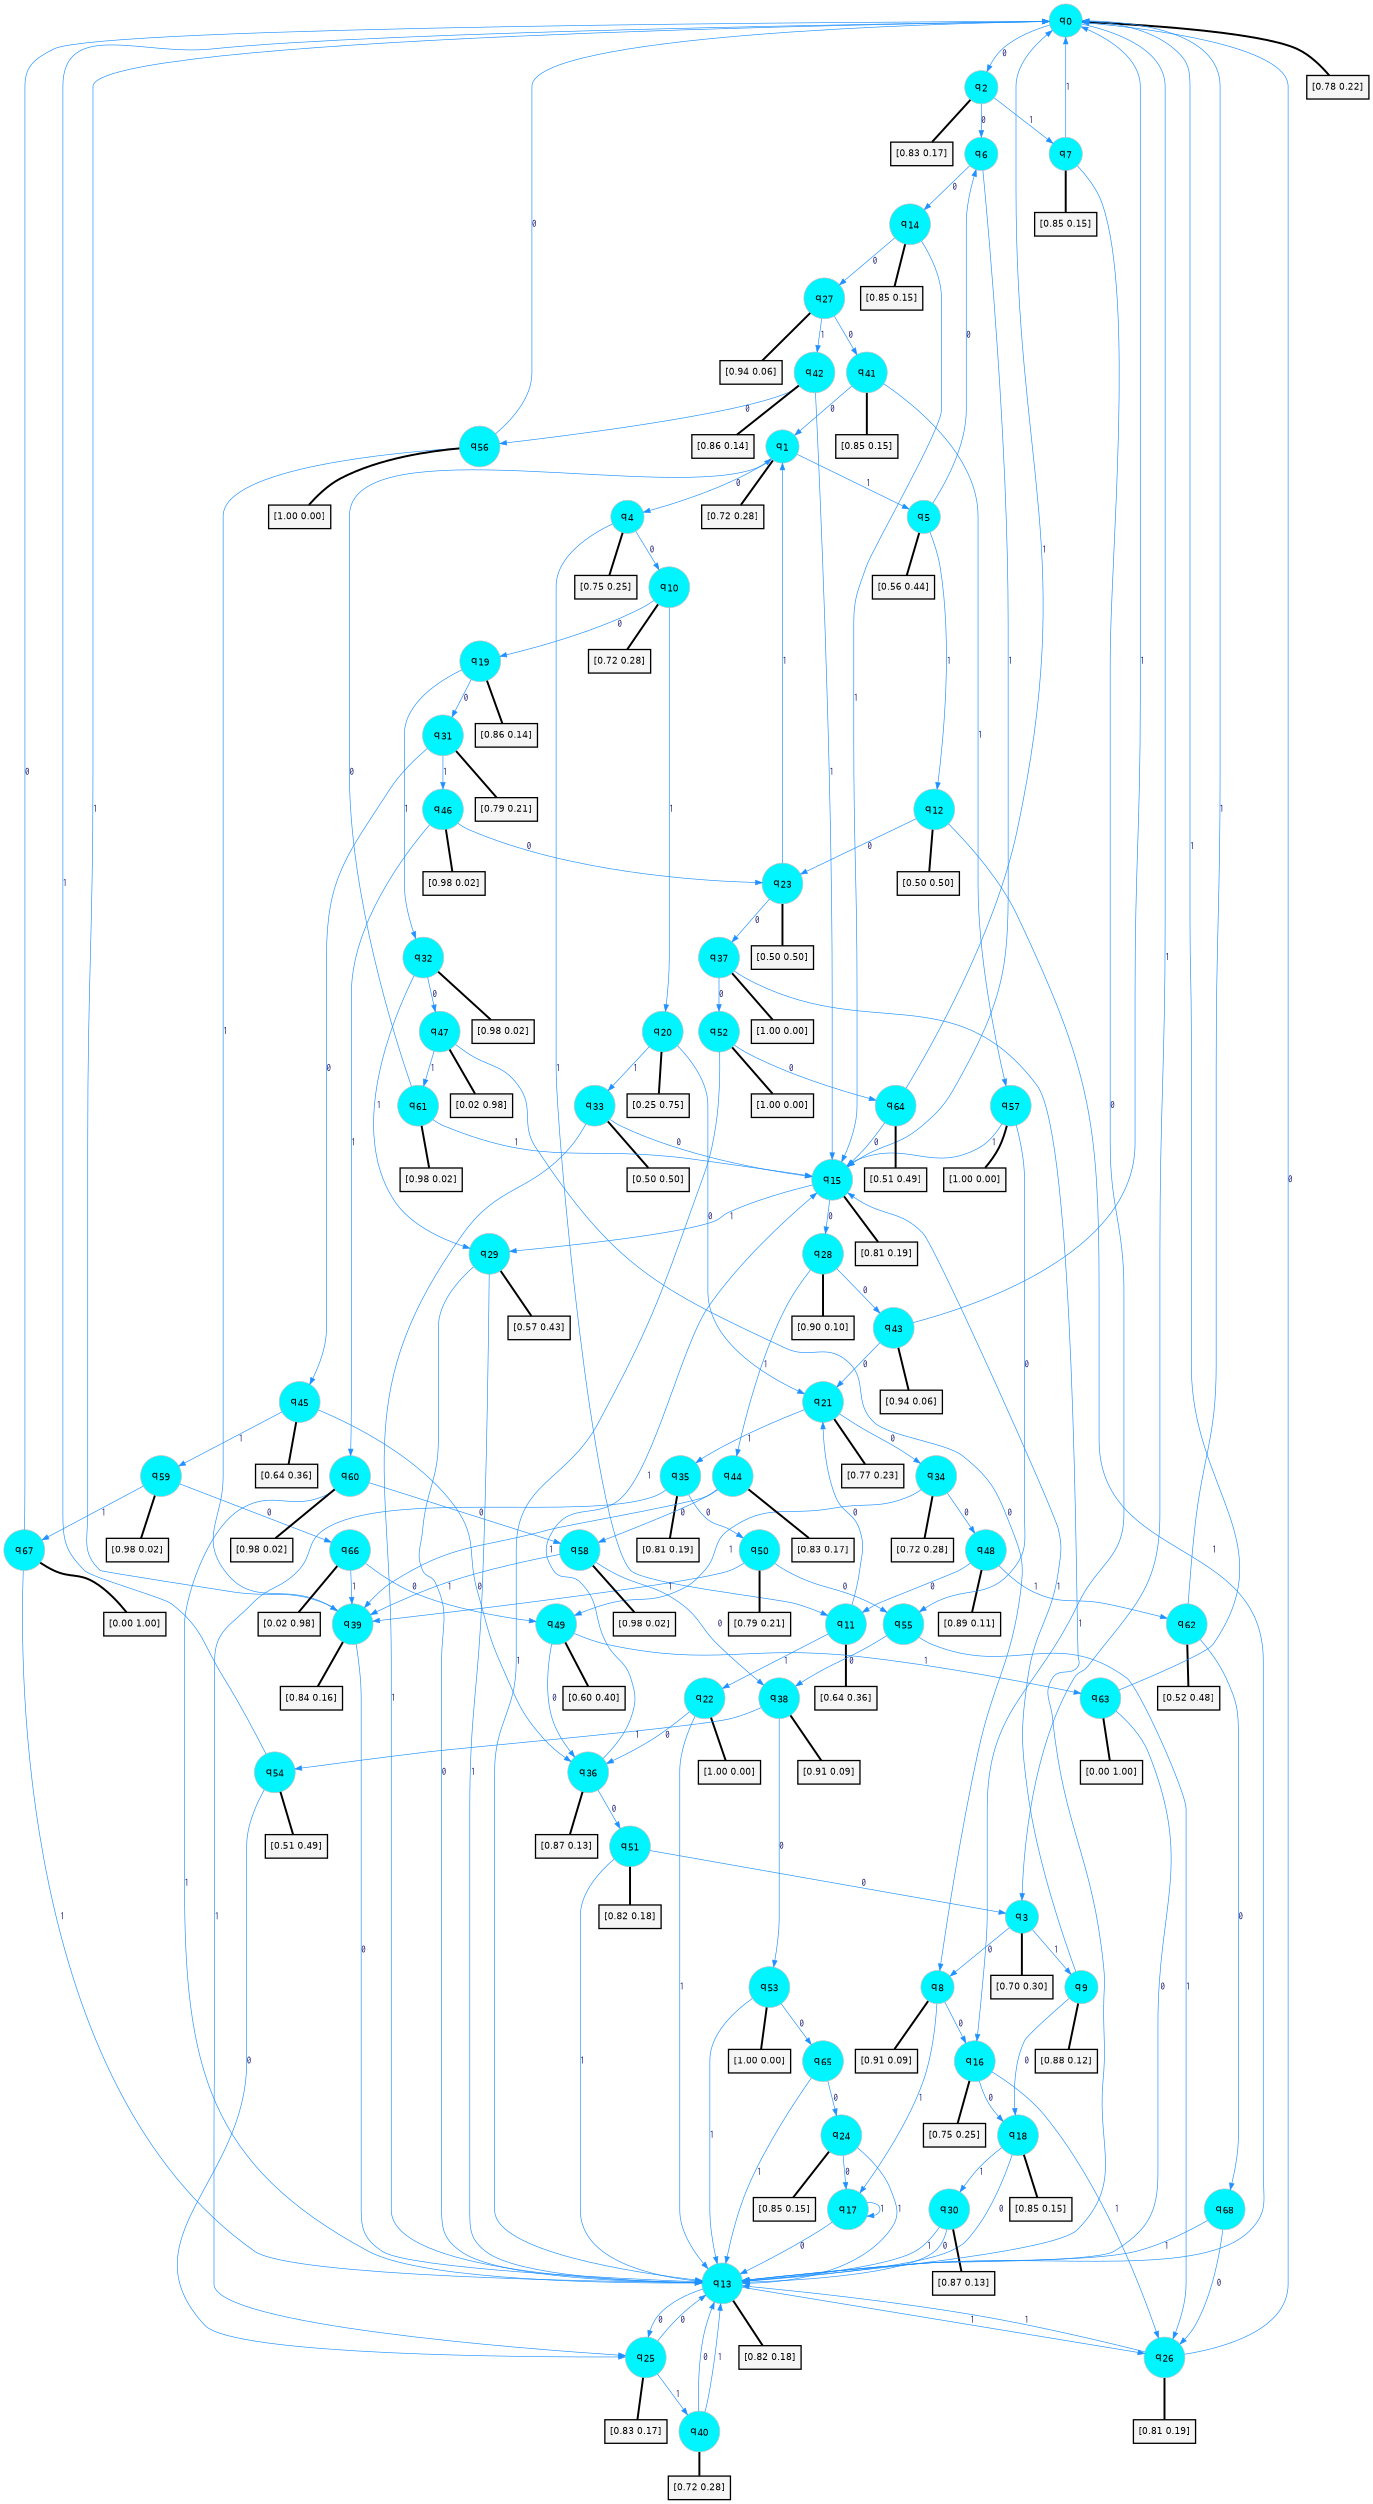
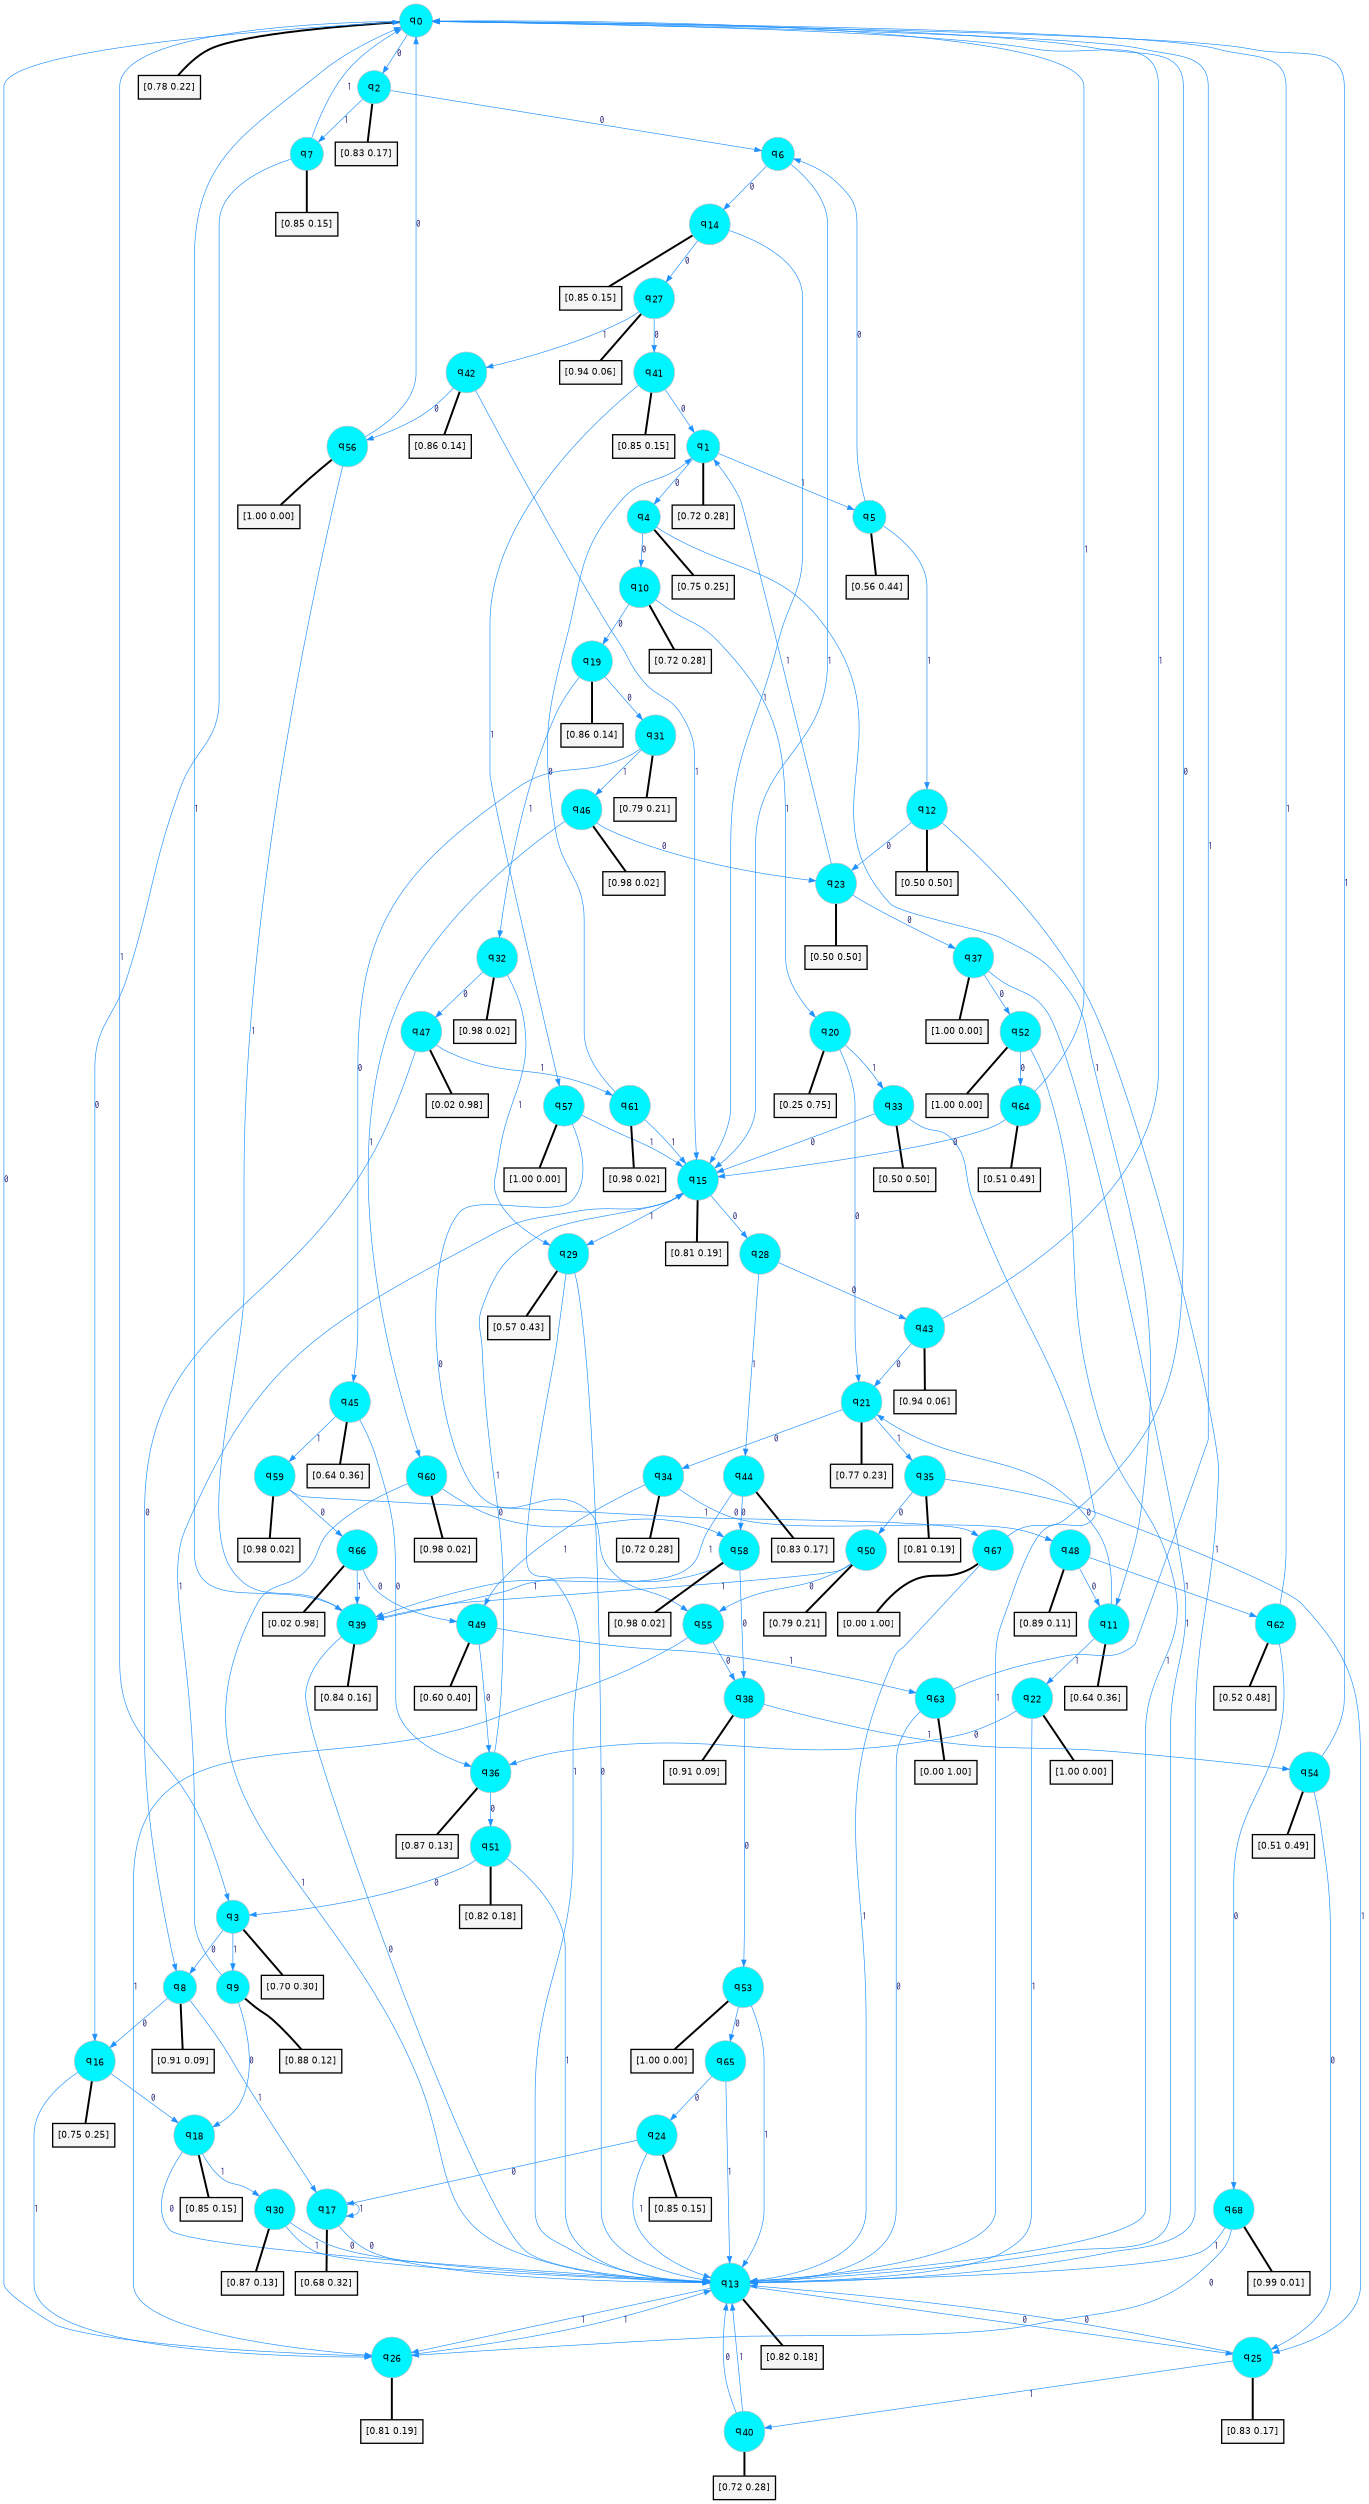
node "[0.90 0.10]": removed
node "[0.68 0.32]": added
node "[0.99 0.01]": added
